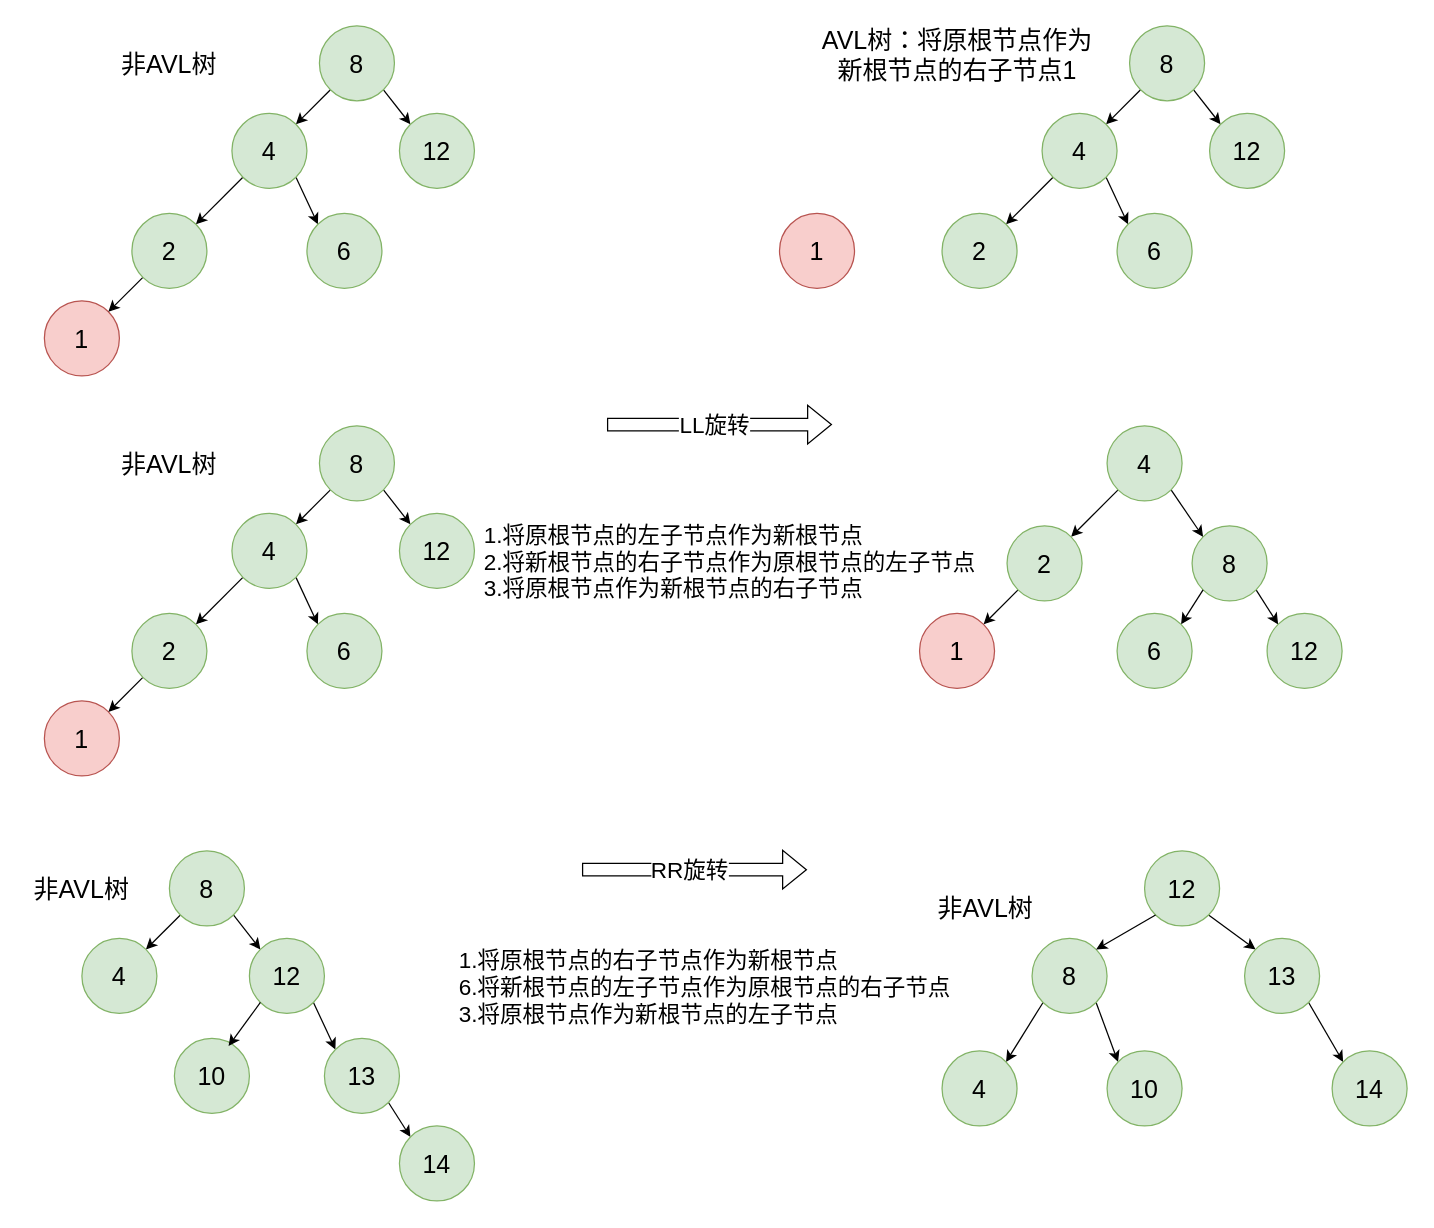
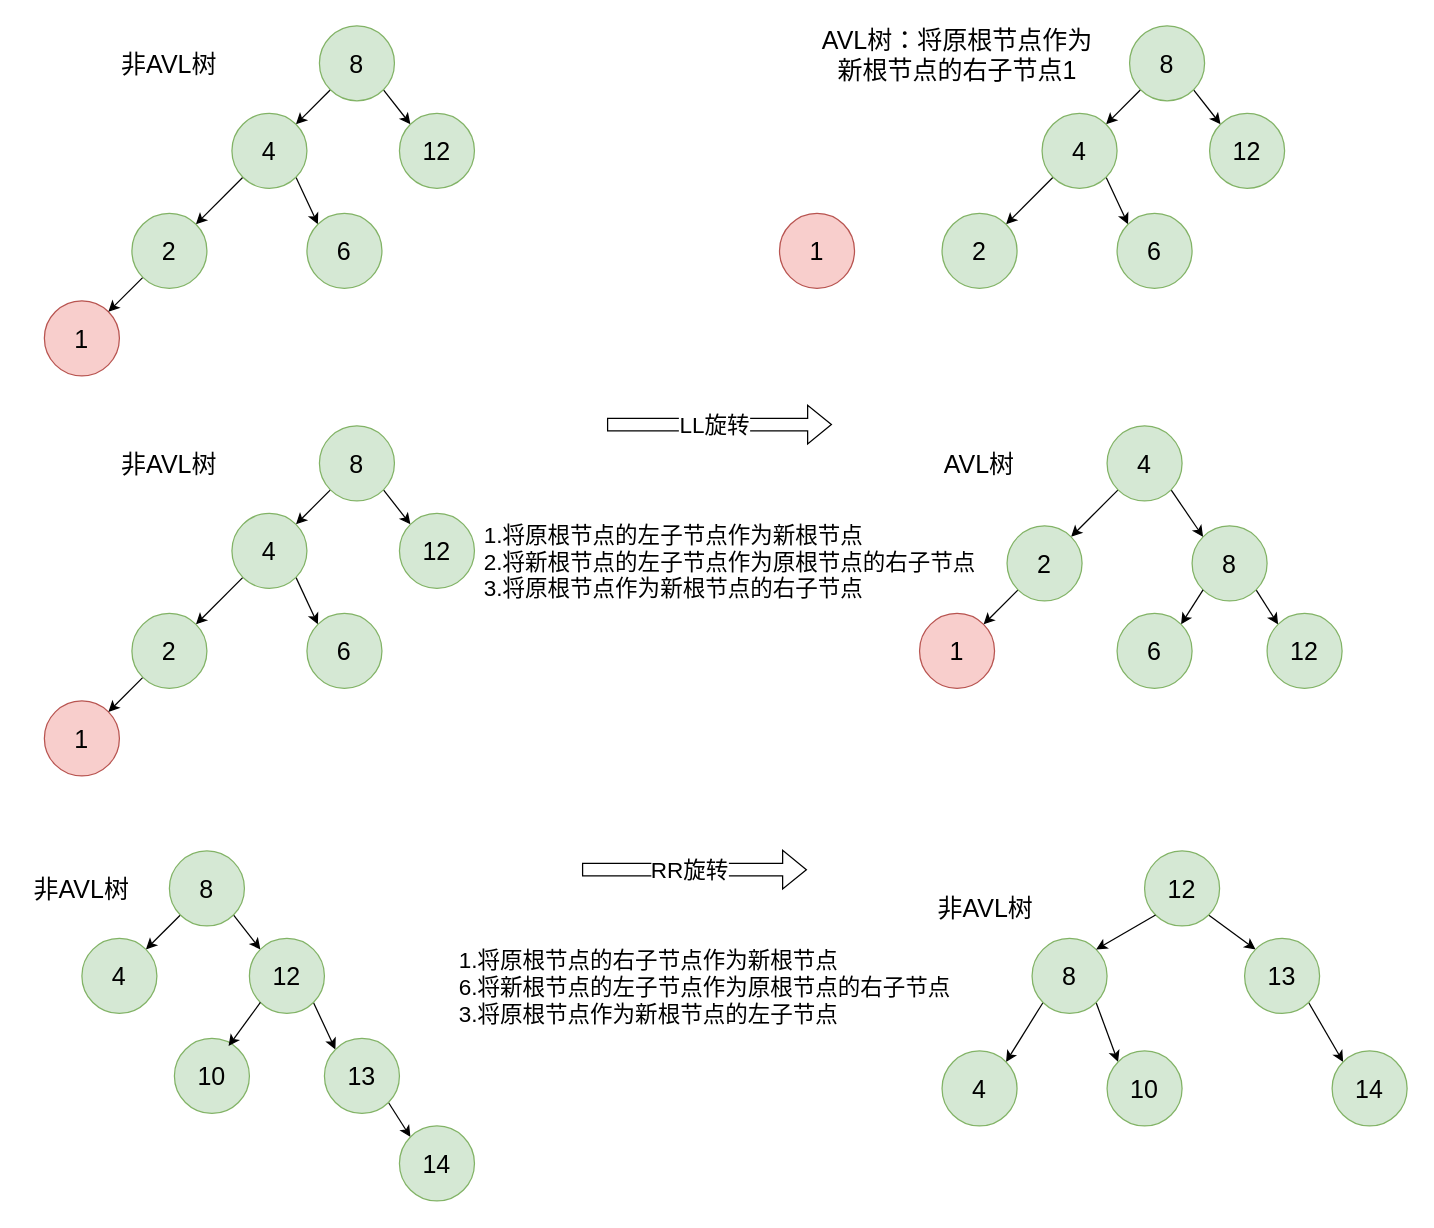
node "AVL树": added
node "1.将原根节点的左子节点作为新根节点2.将新根节点的右子节点作为原根节点的左子节点3.将原根节点作为新根节点的右子节点": label "1.将原根节点的左子节点作为新根节点2.将新根节点的右子节点作为原根节点的左子节点3.将原根节点作为新根节点的右子节点" -> "1.将原根节点的左子节点作为新根节点2.将新根节点的左子节点作为原根节点的右子节点3.将原根节点作为新根节点的右子节点"
